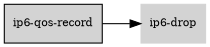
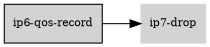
node "ip6-drop": label "ip6-drop" -> "ip7-drop"
